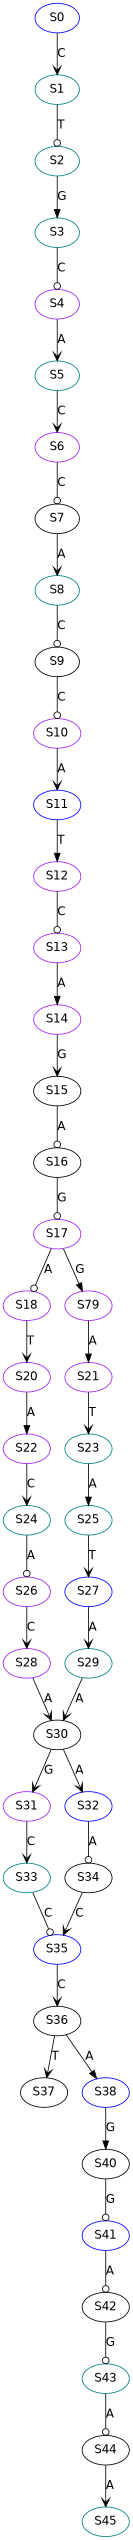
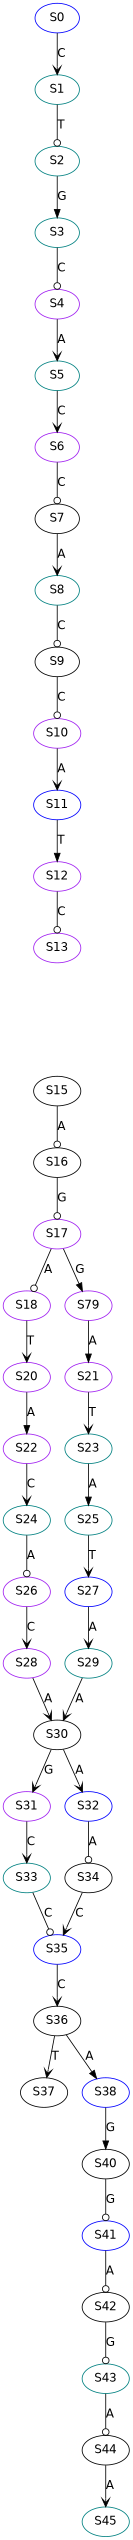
node "S14": removed
